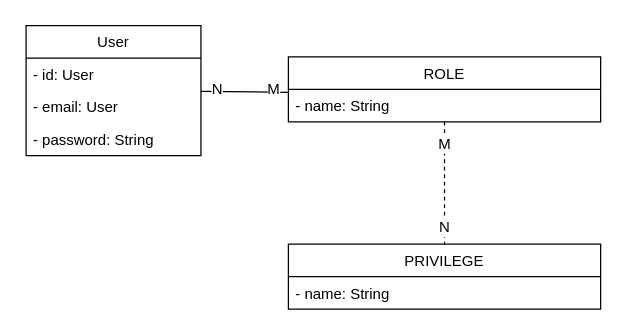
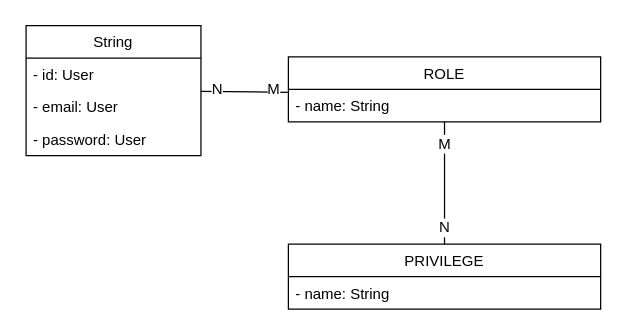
node "User": label "User" -> "String"
node "- password: String": label "- password: String" -> "- password: User"
edge "ROLE" -- "PRIVILEGE": style dashed -> solid
